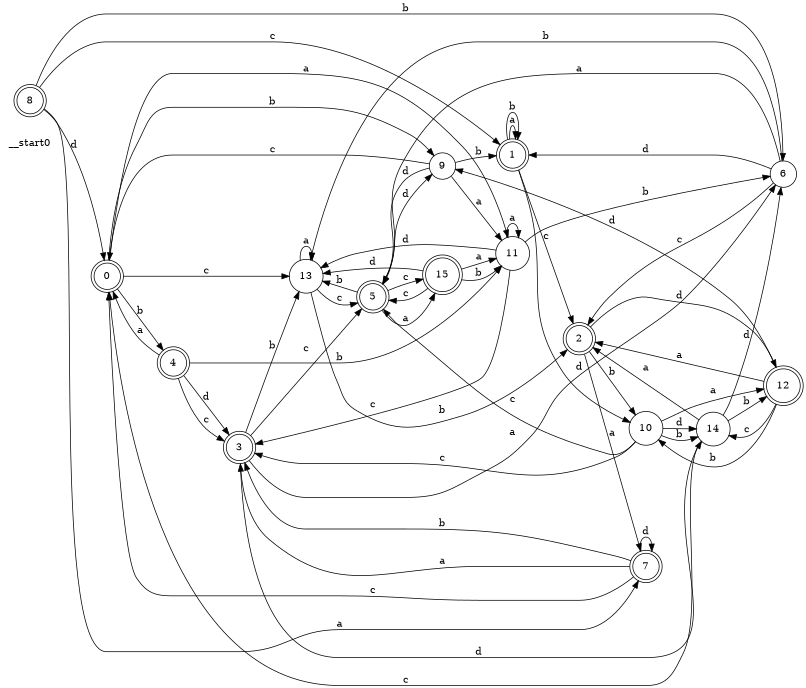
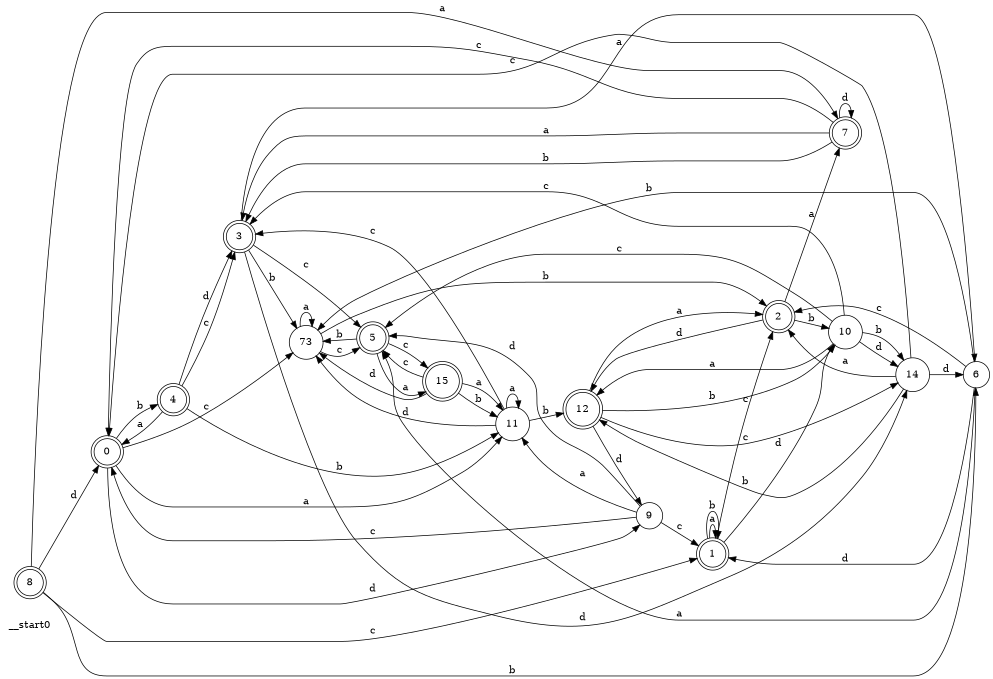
edge "0" -> "9": label "b" -> "d"
edge "9" -> "1": label "b" -> "c"
edge "11" -> "6": now "11" -> "12"
edge "5" -> "9": removed, label "d"
node "13": label "13" -> "73"
